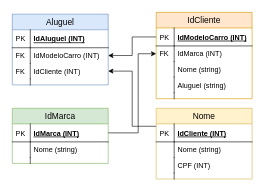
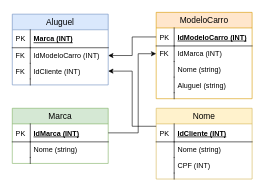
node "IdCliente": label "IdCliente" -> "ModeloCarro"
node "IdAluguel (INT)": label "IdAluguel (INT)" -> "Marca (INT)"
node "IdMarca": label "IdMarca" -> "Marca"
